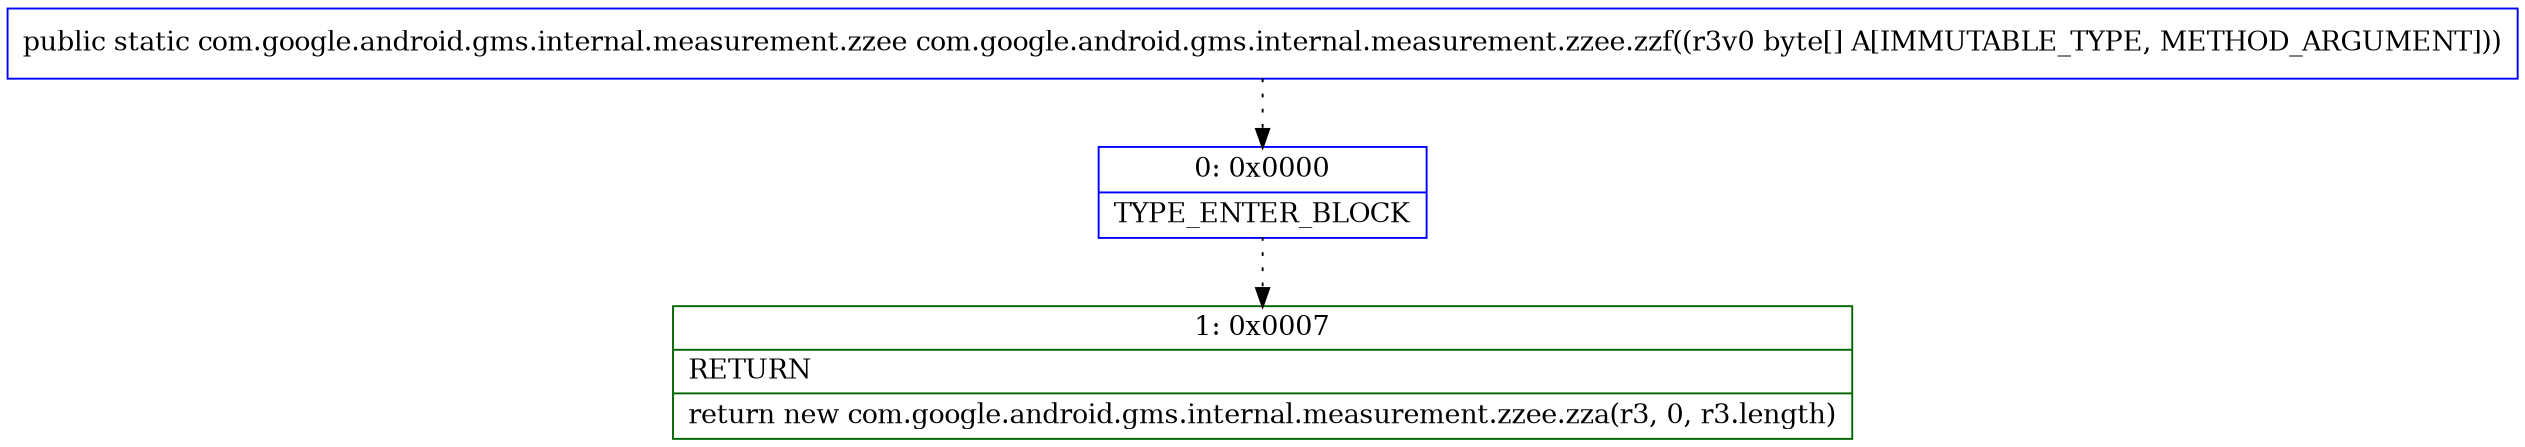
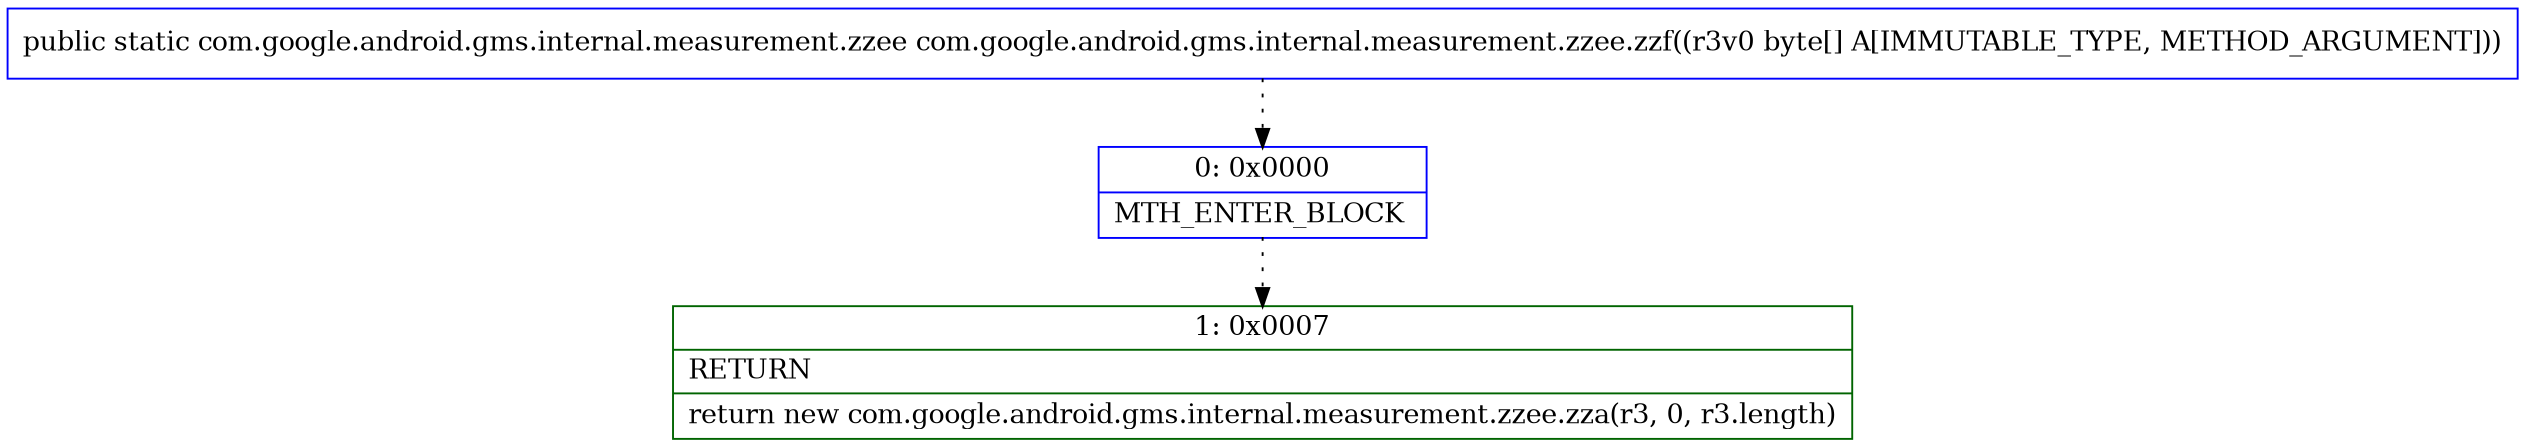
node "0: 0x0000": text "TYPE_ENTER_BLOCK" -> "MTH_ENTER_BLOCK"
